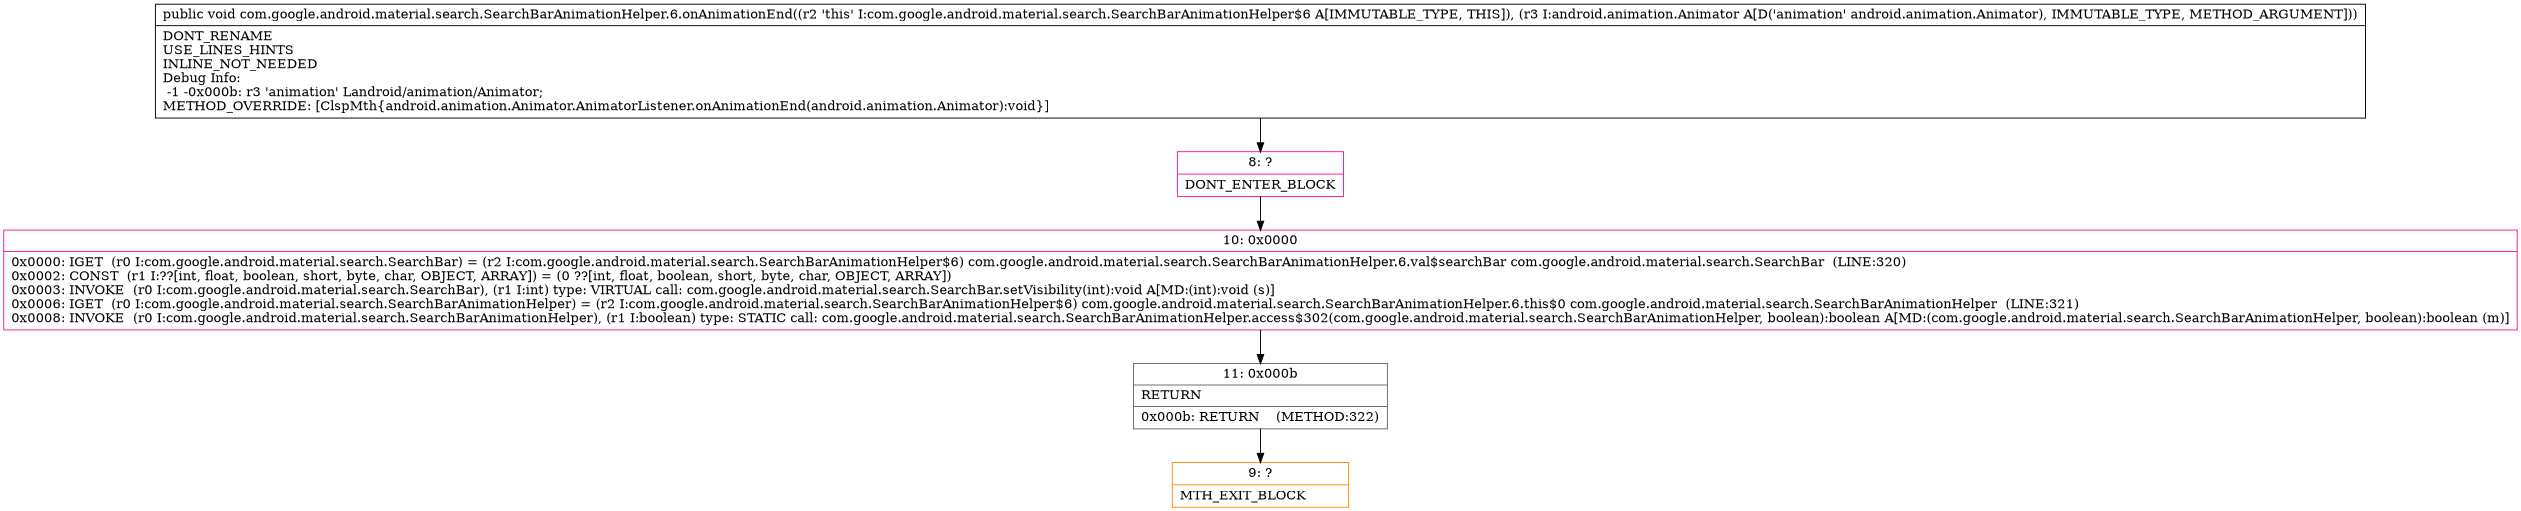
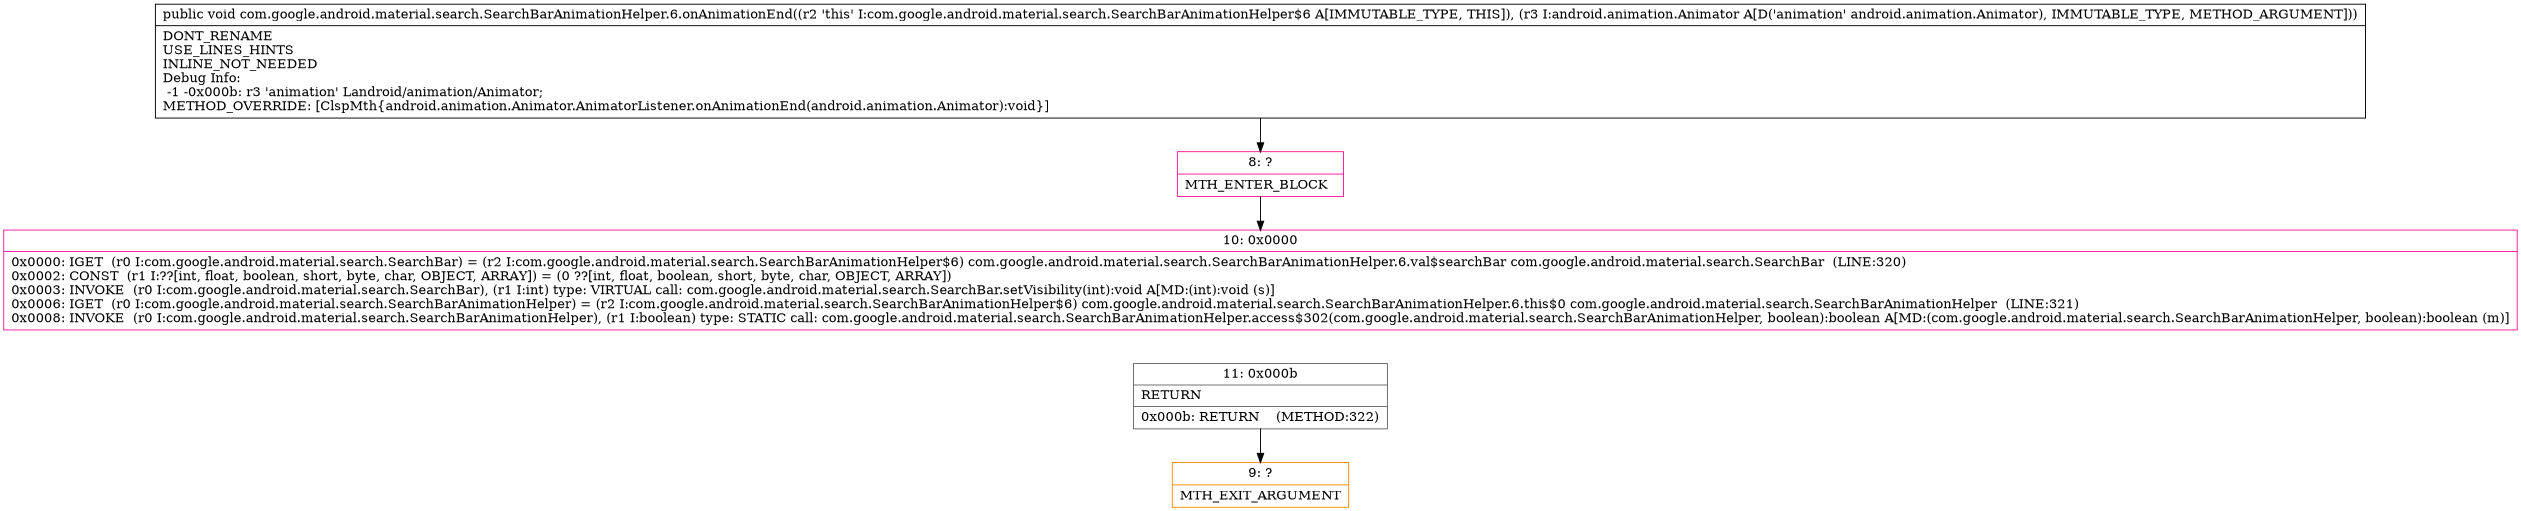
node "8: ?": text "DONT_ENTER_BLOCK" -> "MTH_ENTER_BLOCK"
edge "10: 0x0000" -> "11: 0x000b": removed
node "9: ?": text "MTH_EXIT_BLOCK" -> "MTH_EXIT_ARGUMENT"
